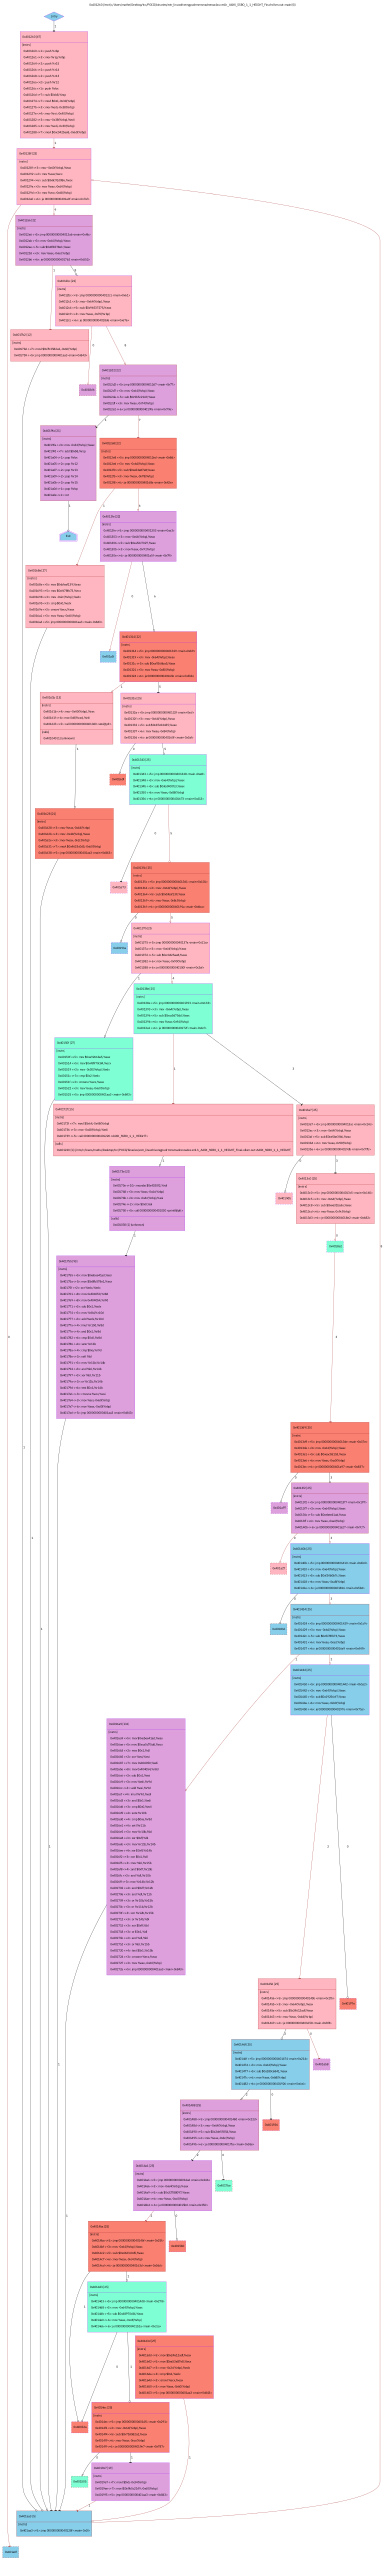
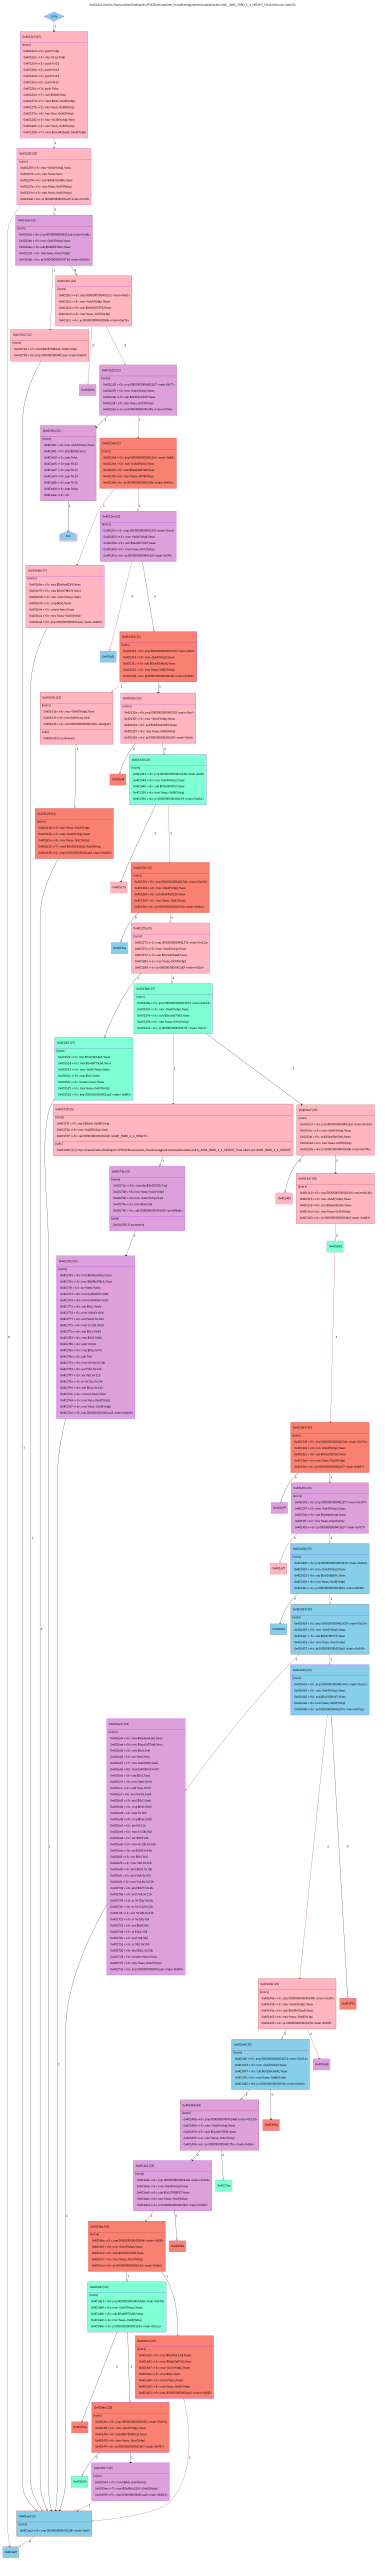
node "0x40168e [27]": color brown -> purple
edge "0x401aa3 [5]" -> "0x40128f [23]": now "0x401aa3 [5]" -> "0x401a0f"
edge "0x401488 [25]" -> "0x4017be": arrowhead tee -> odot
edge "0x4014ba [25]" -> "0x40152a": now "0x4014ba [25]" -> "0x40163d [27]"
